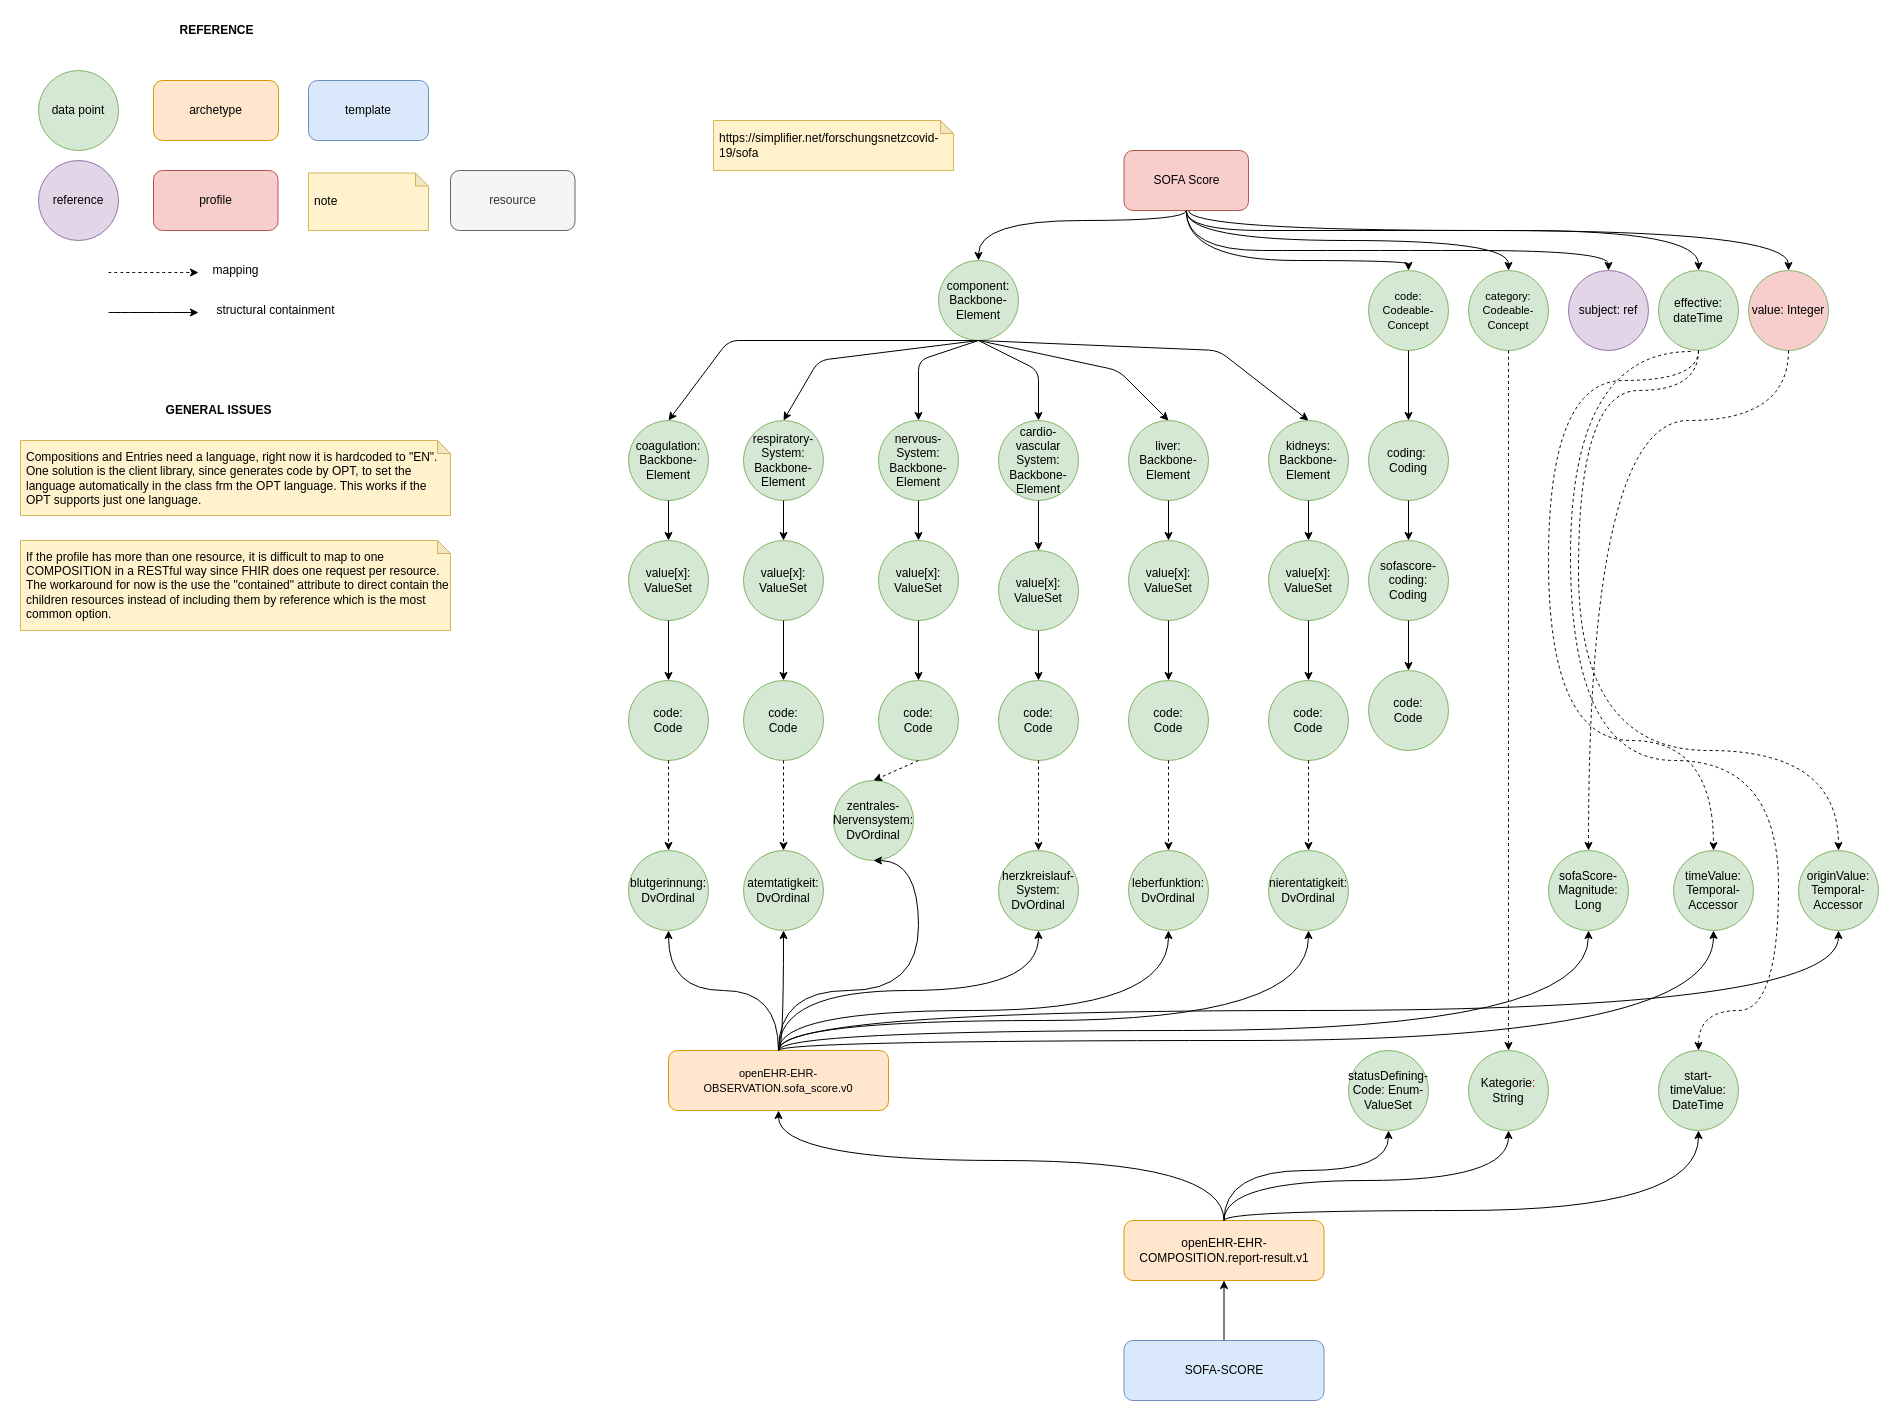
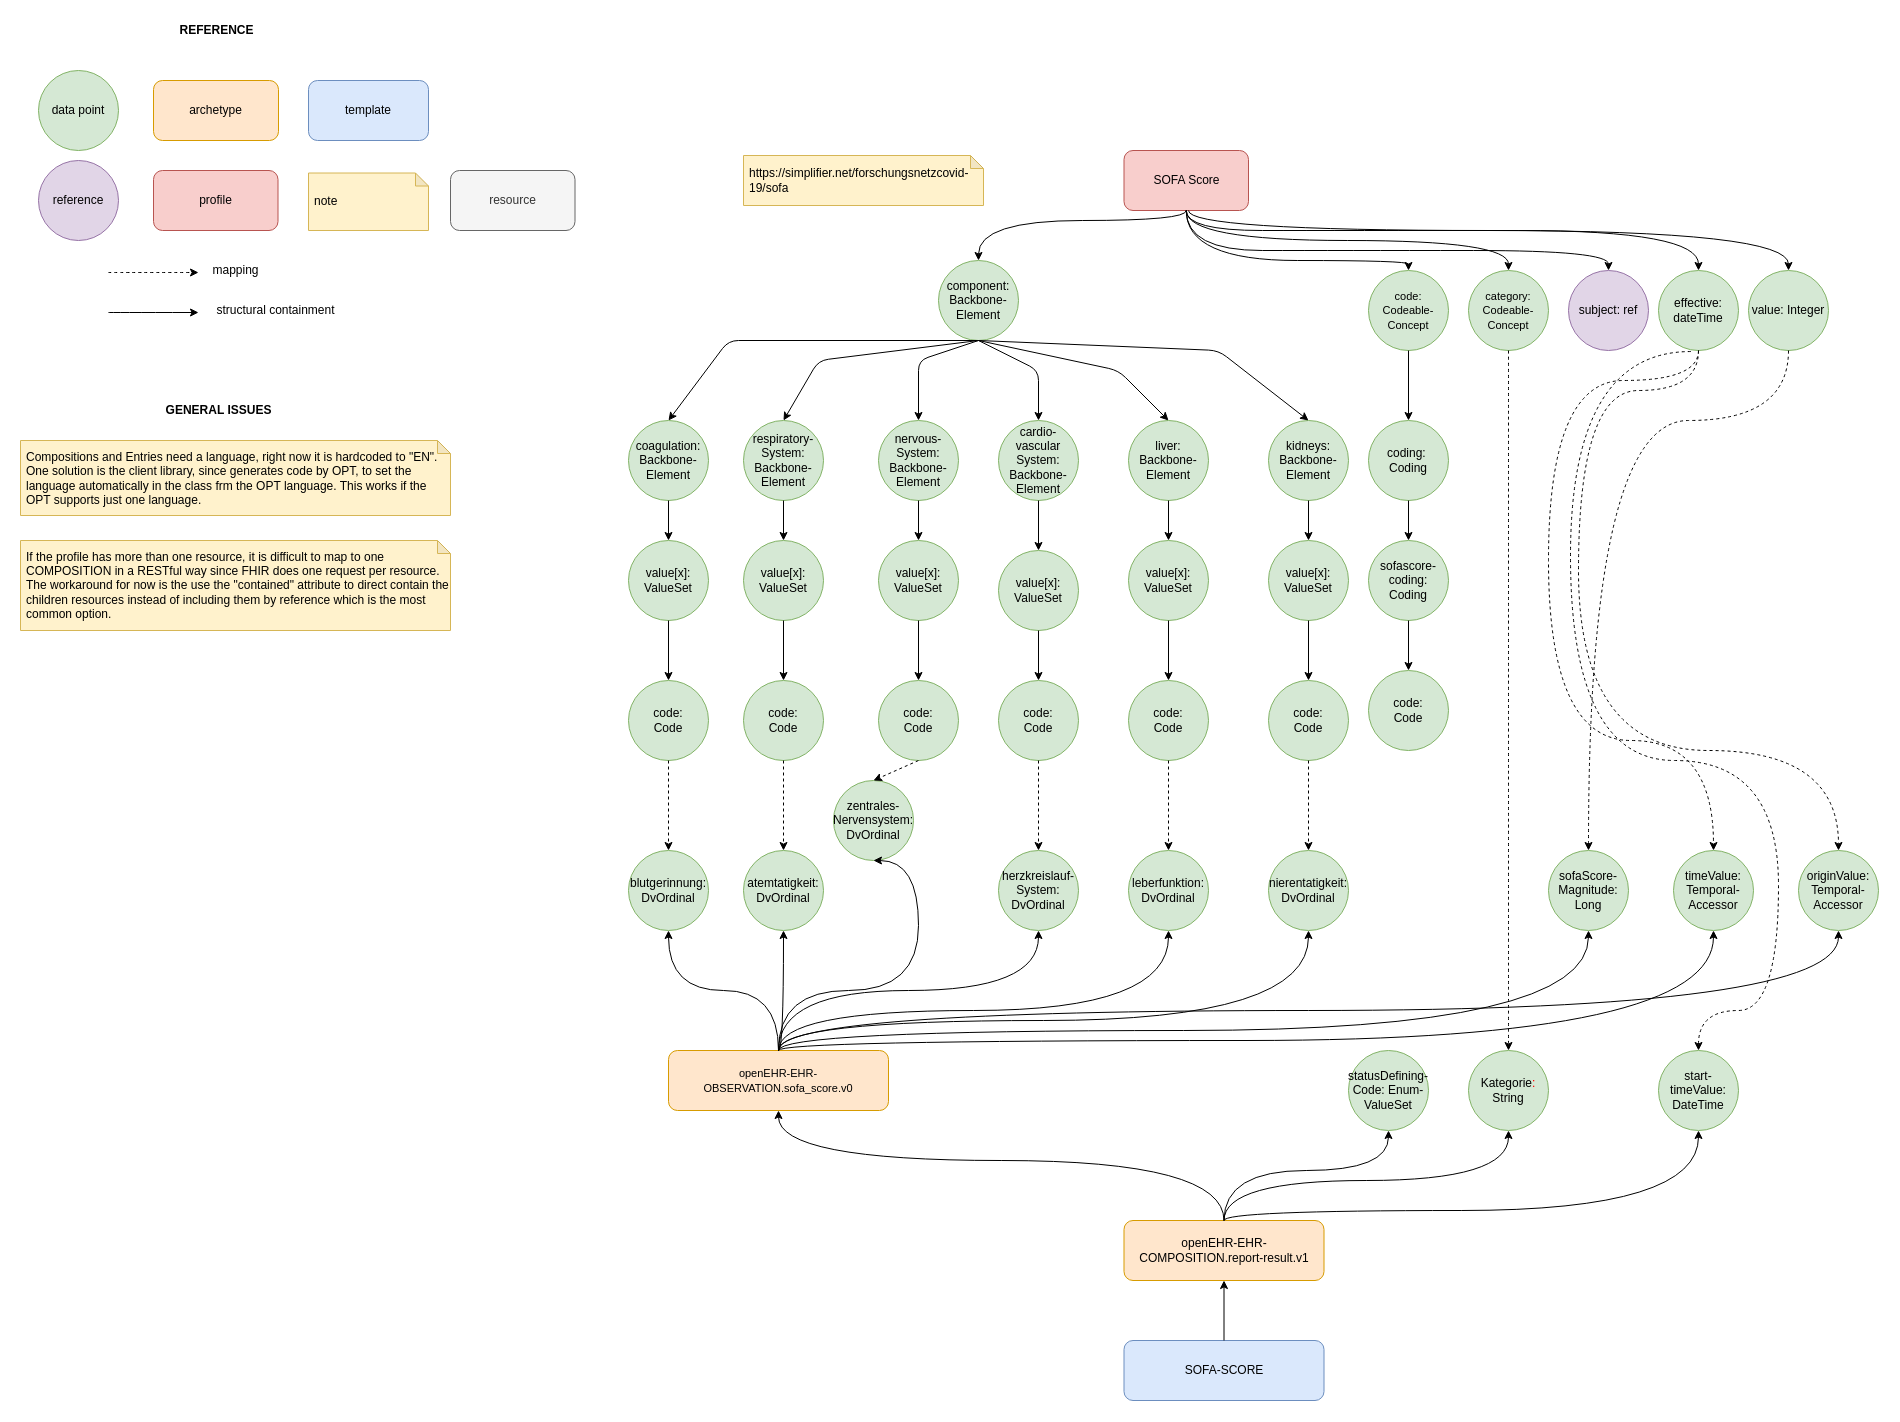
node "https://simplifier.net/forschungsnetzcovid-19/sofa": moved (834, 146) -> (864, 181)
node "value: Integer": fillcolor #f8cecc -> #d5e8d4
